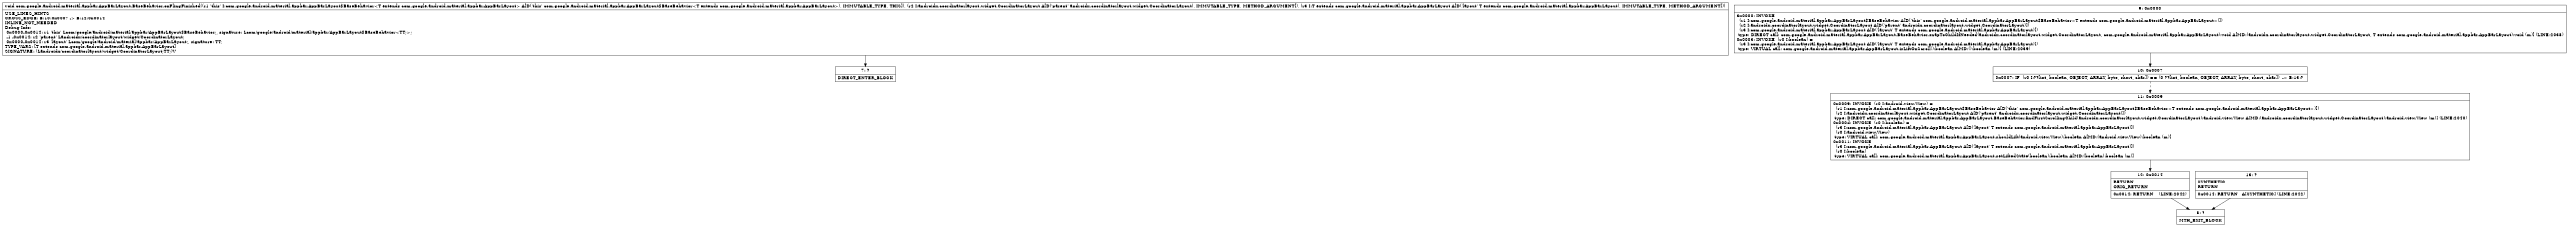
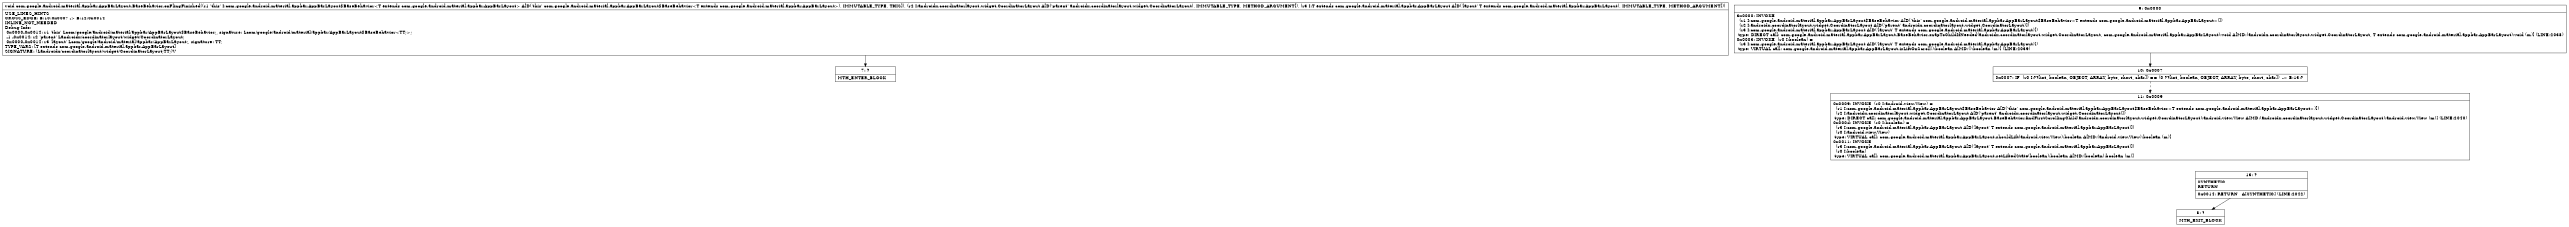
node "7: ?": text "DIRECT_ENTER_BLOCK" -> "MTH_ENTER_BLOCK"
node "12: 0x0014": removed
